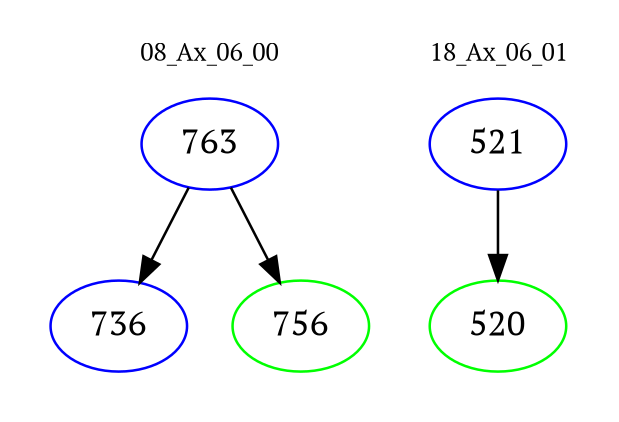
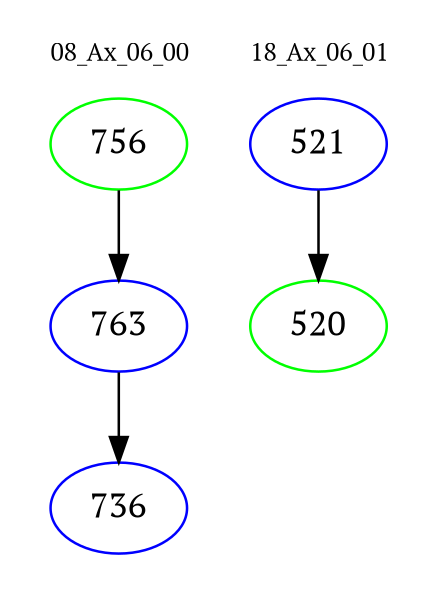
edge "763" -> "756": reversed
